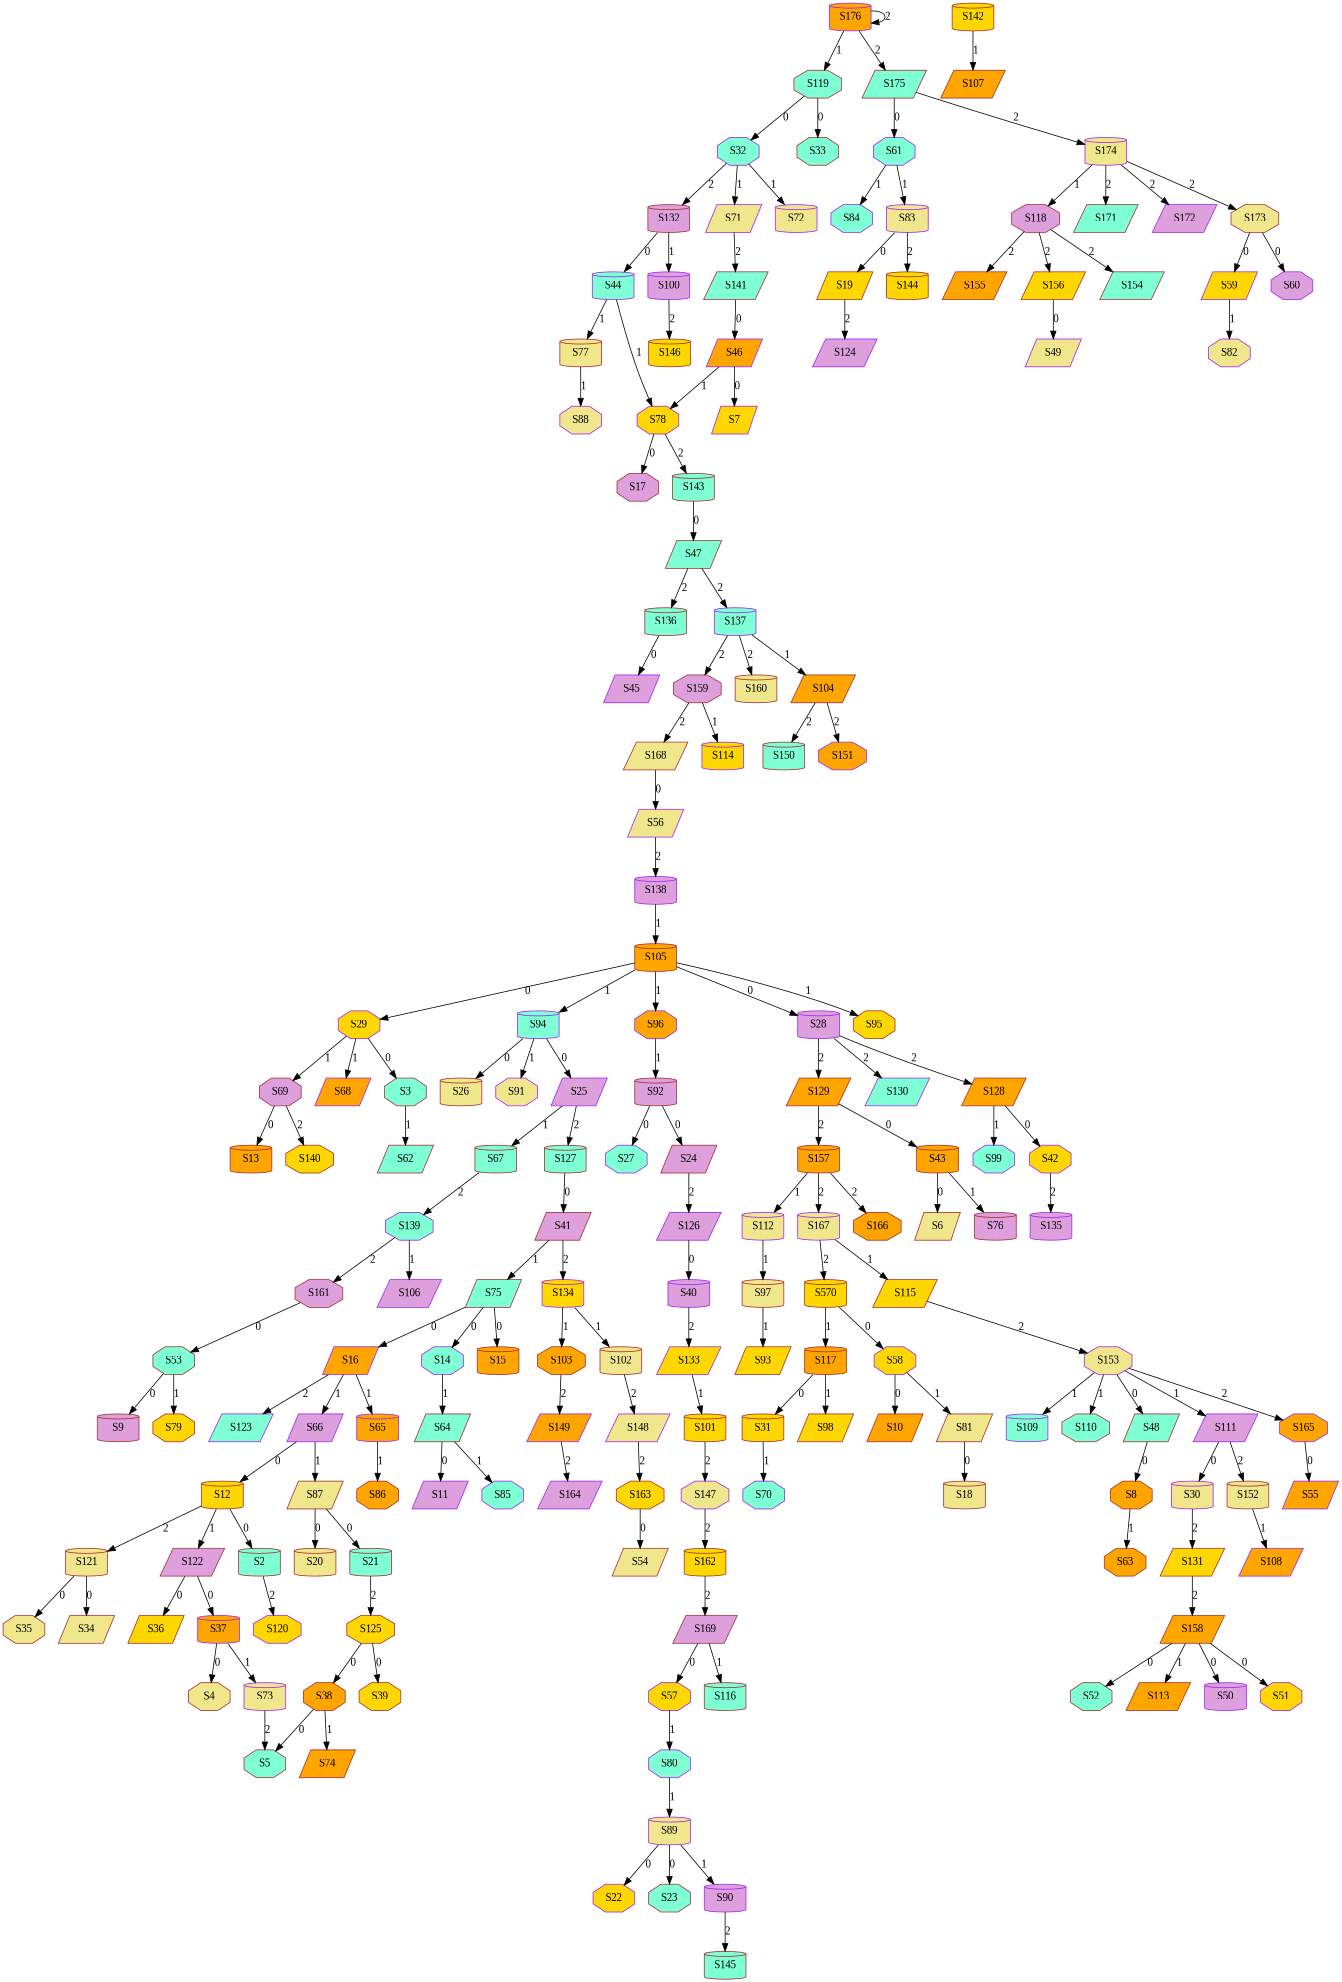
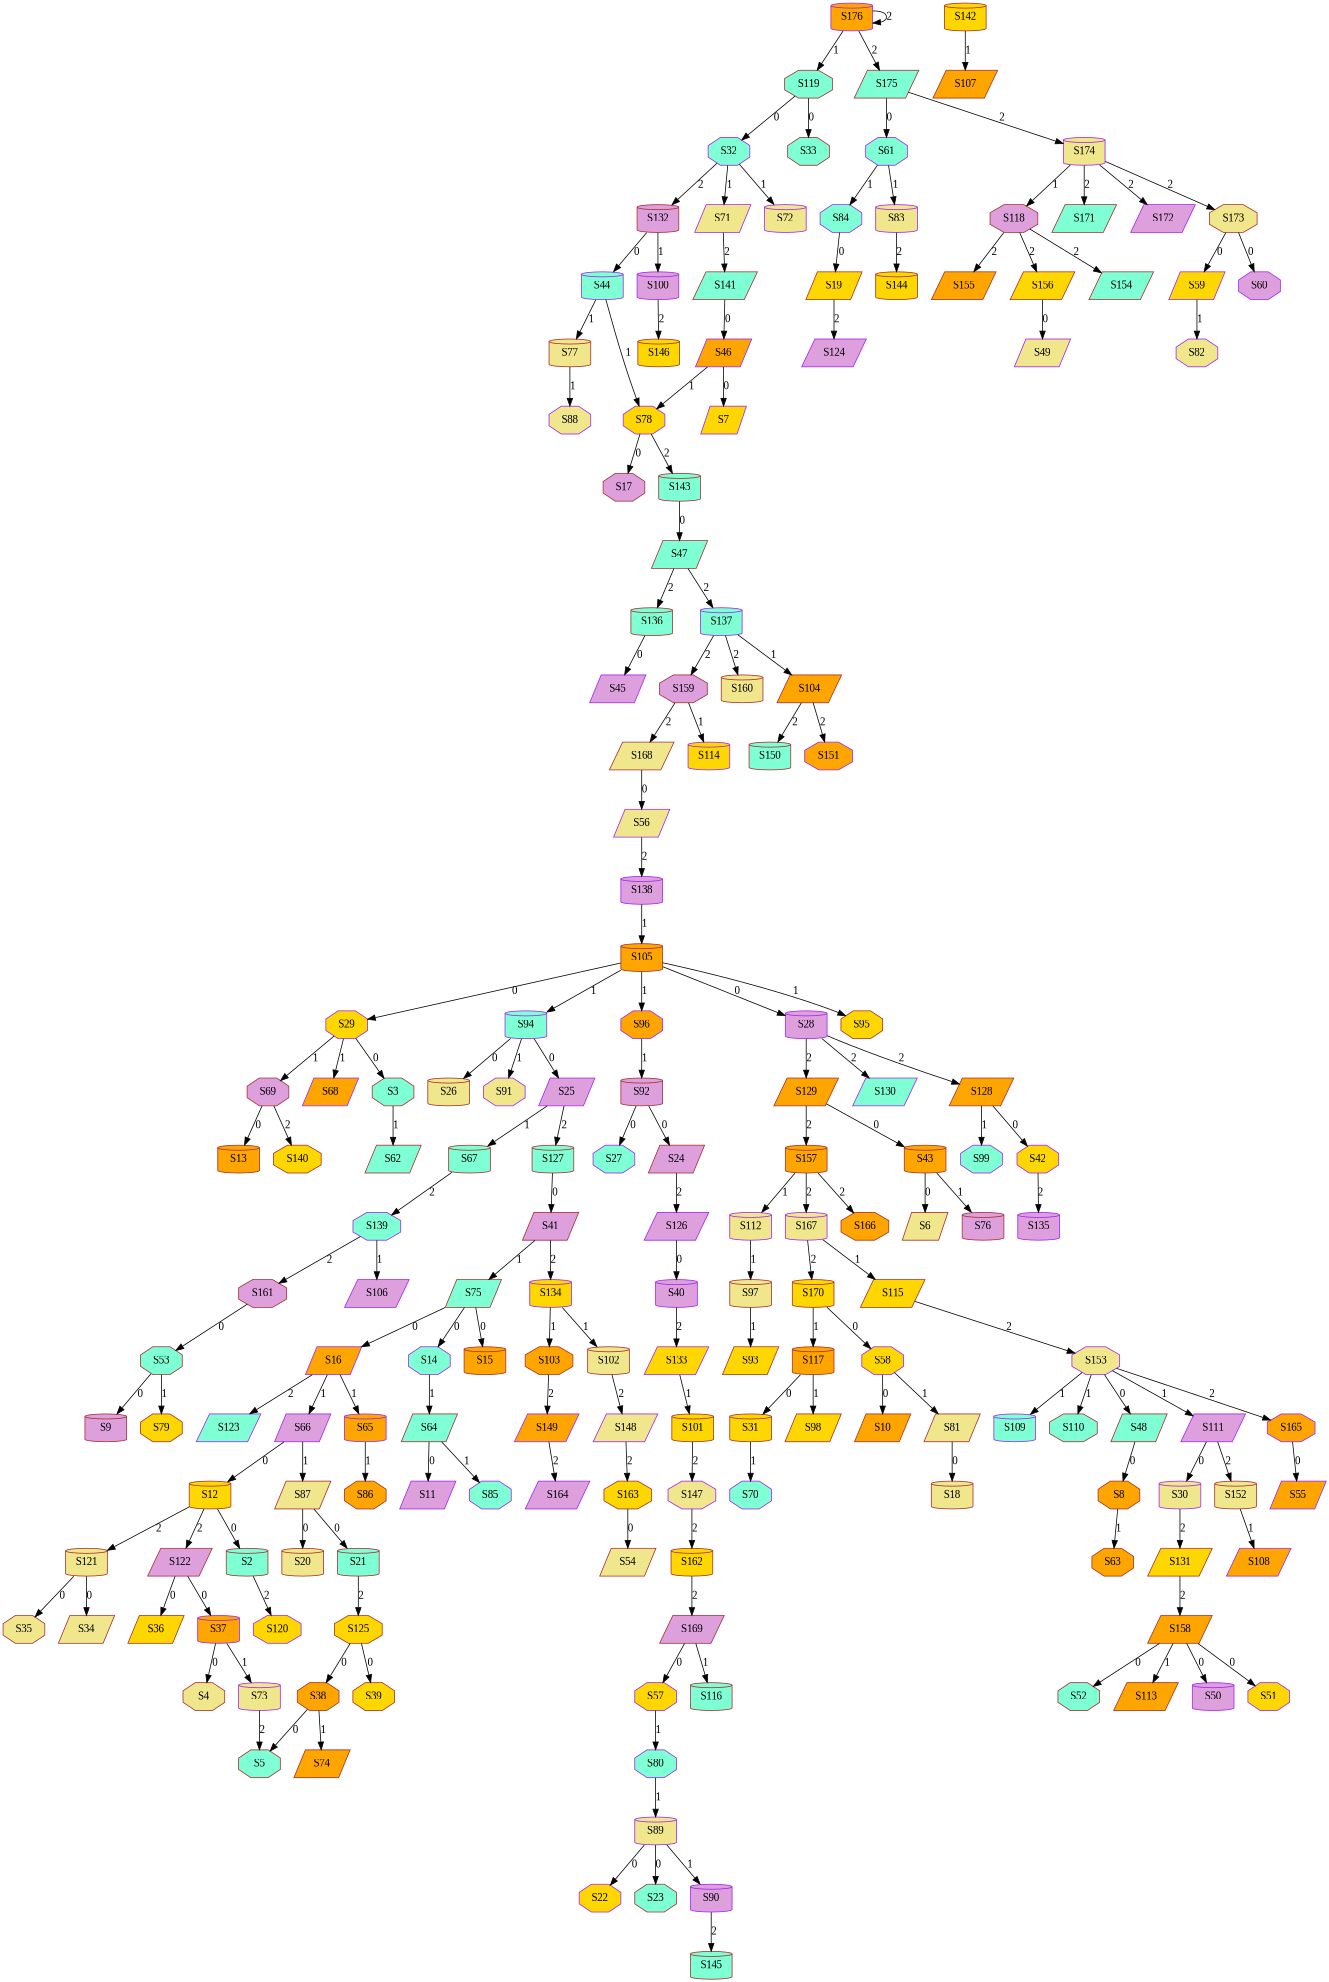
edge "S83" -> "S19": now "S84" -> "S19"
node "S570": label "S570" -> "S170"
edge "S12" -> "S122": label "1" -> "2"
